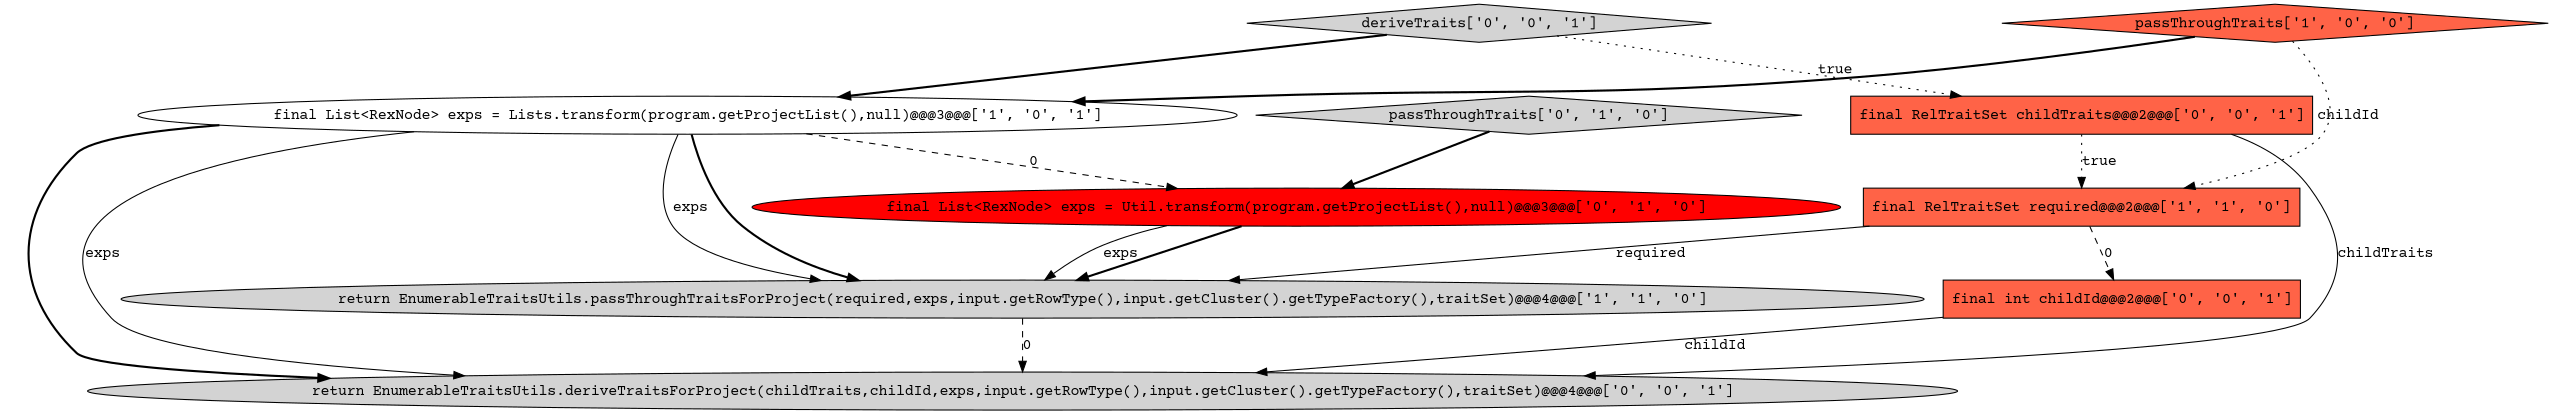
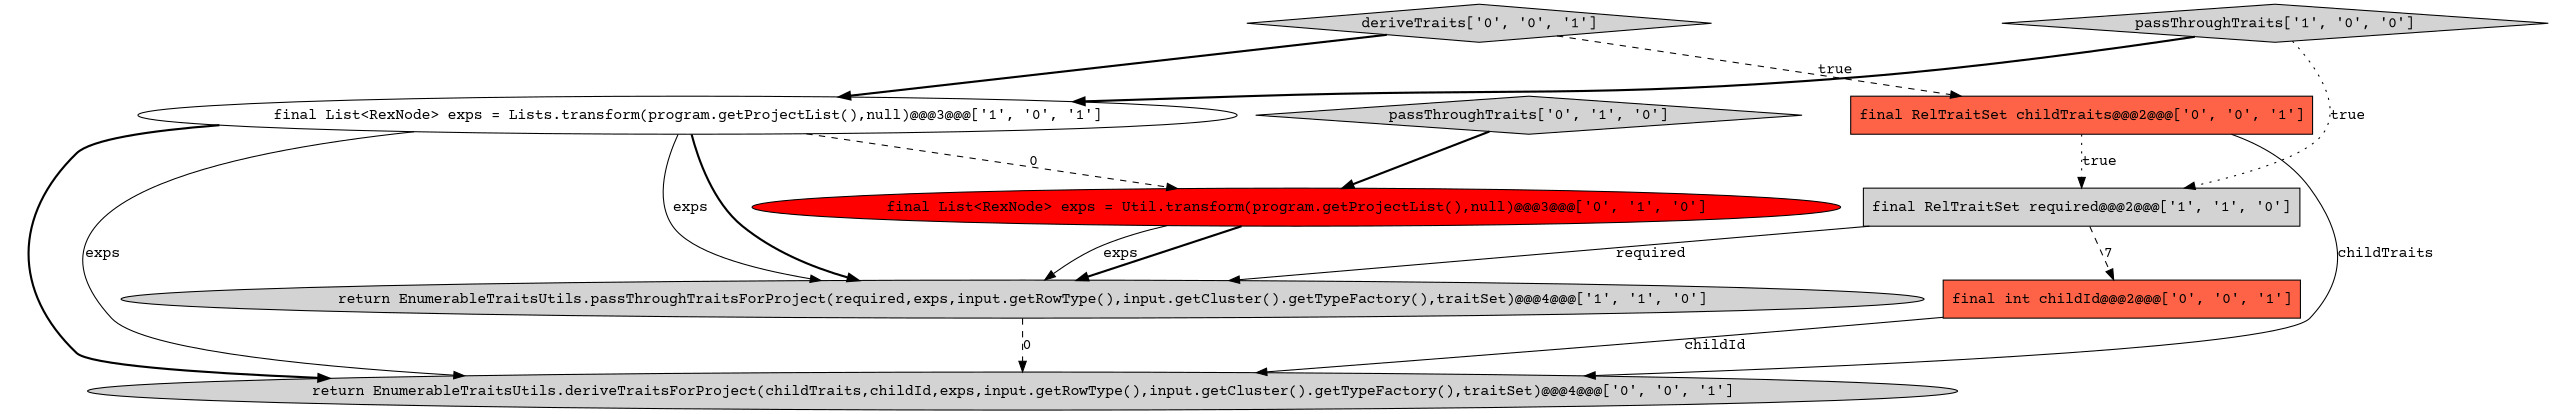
node "passThroughTraits['1', '0', '0']": fillcolor tomato -> lightgray
edge "deriveTraits['0', '0', '1']" -> "final RelTraitSet childTraits@@@2@@@['0', '0', '1']": style dotted -> dashed
edge "passThroughTraits['1', '0', '0']" -> "final RelTraitSet required@@@2@@@['1', '1', '0']": label "childId" -> "true"
node "final RelTraitSet required@@@2@@@['1', '1', '0']": fillcolor tomato -> lightgray
edge "final RelTraitSet required@@@2@@@['1', '1', '0']" -> "final int childId@@@2@@@['0', '0', '1']": label "0" -> "7"
